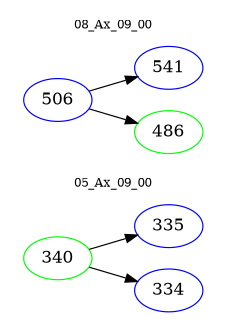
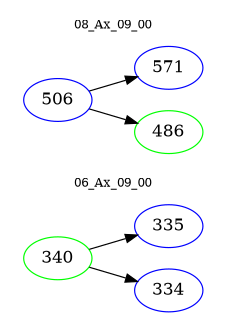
node "541": label "541" -> "571"
cluster "05_Ax_09_00": label "05_Ax_09_00" -> "06_Ax_09_00"
